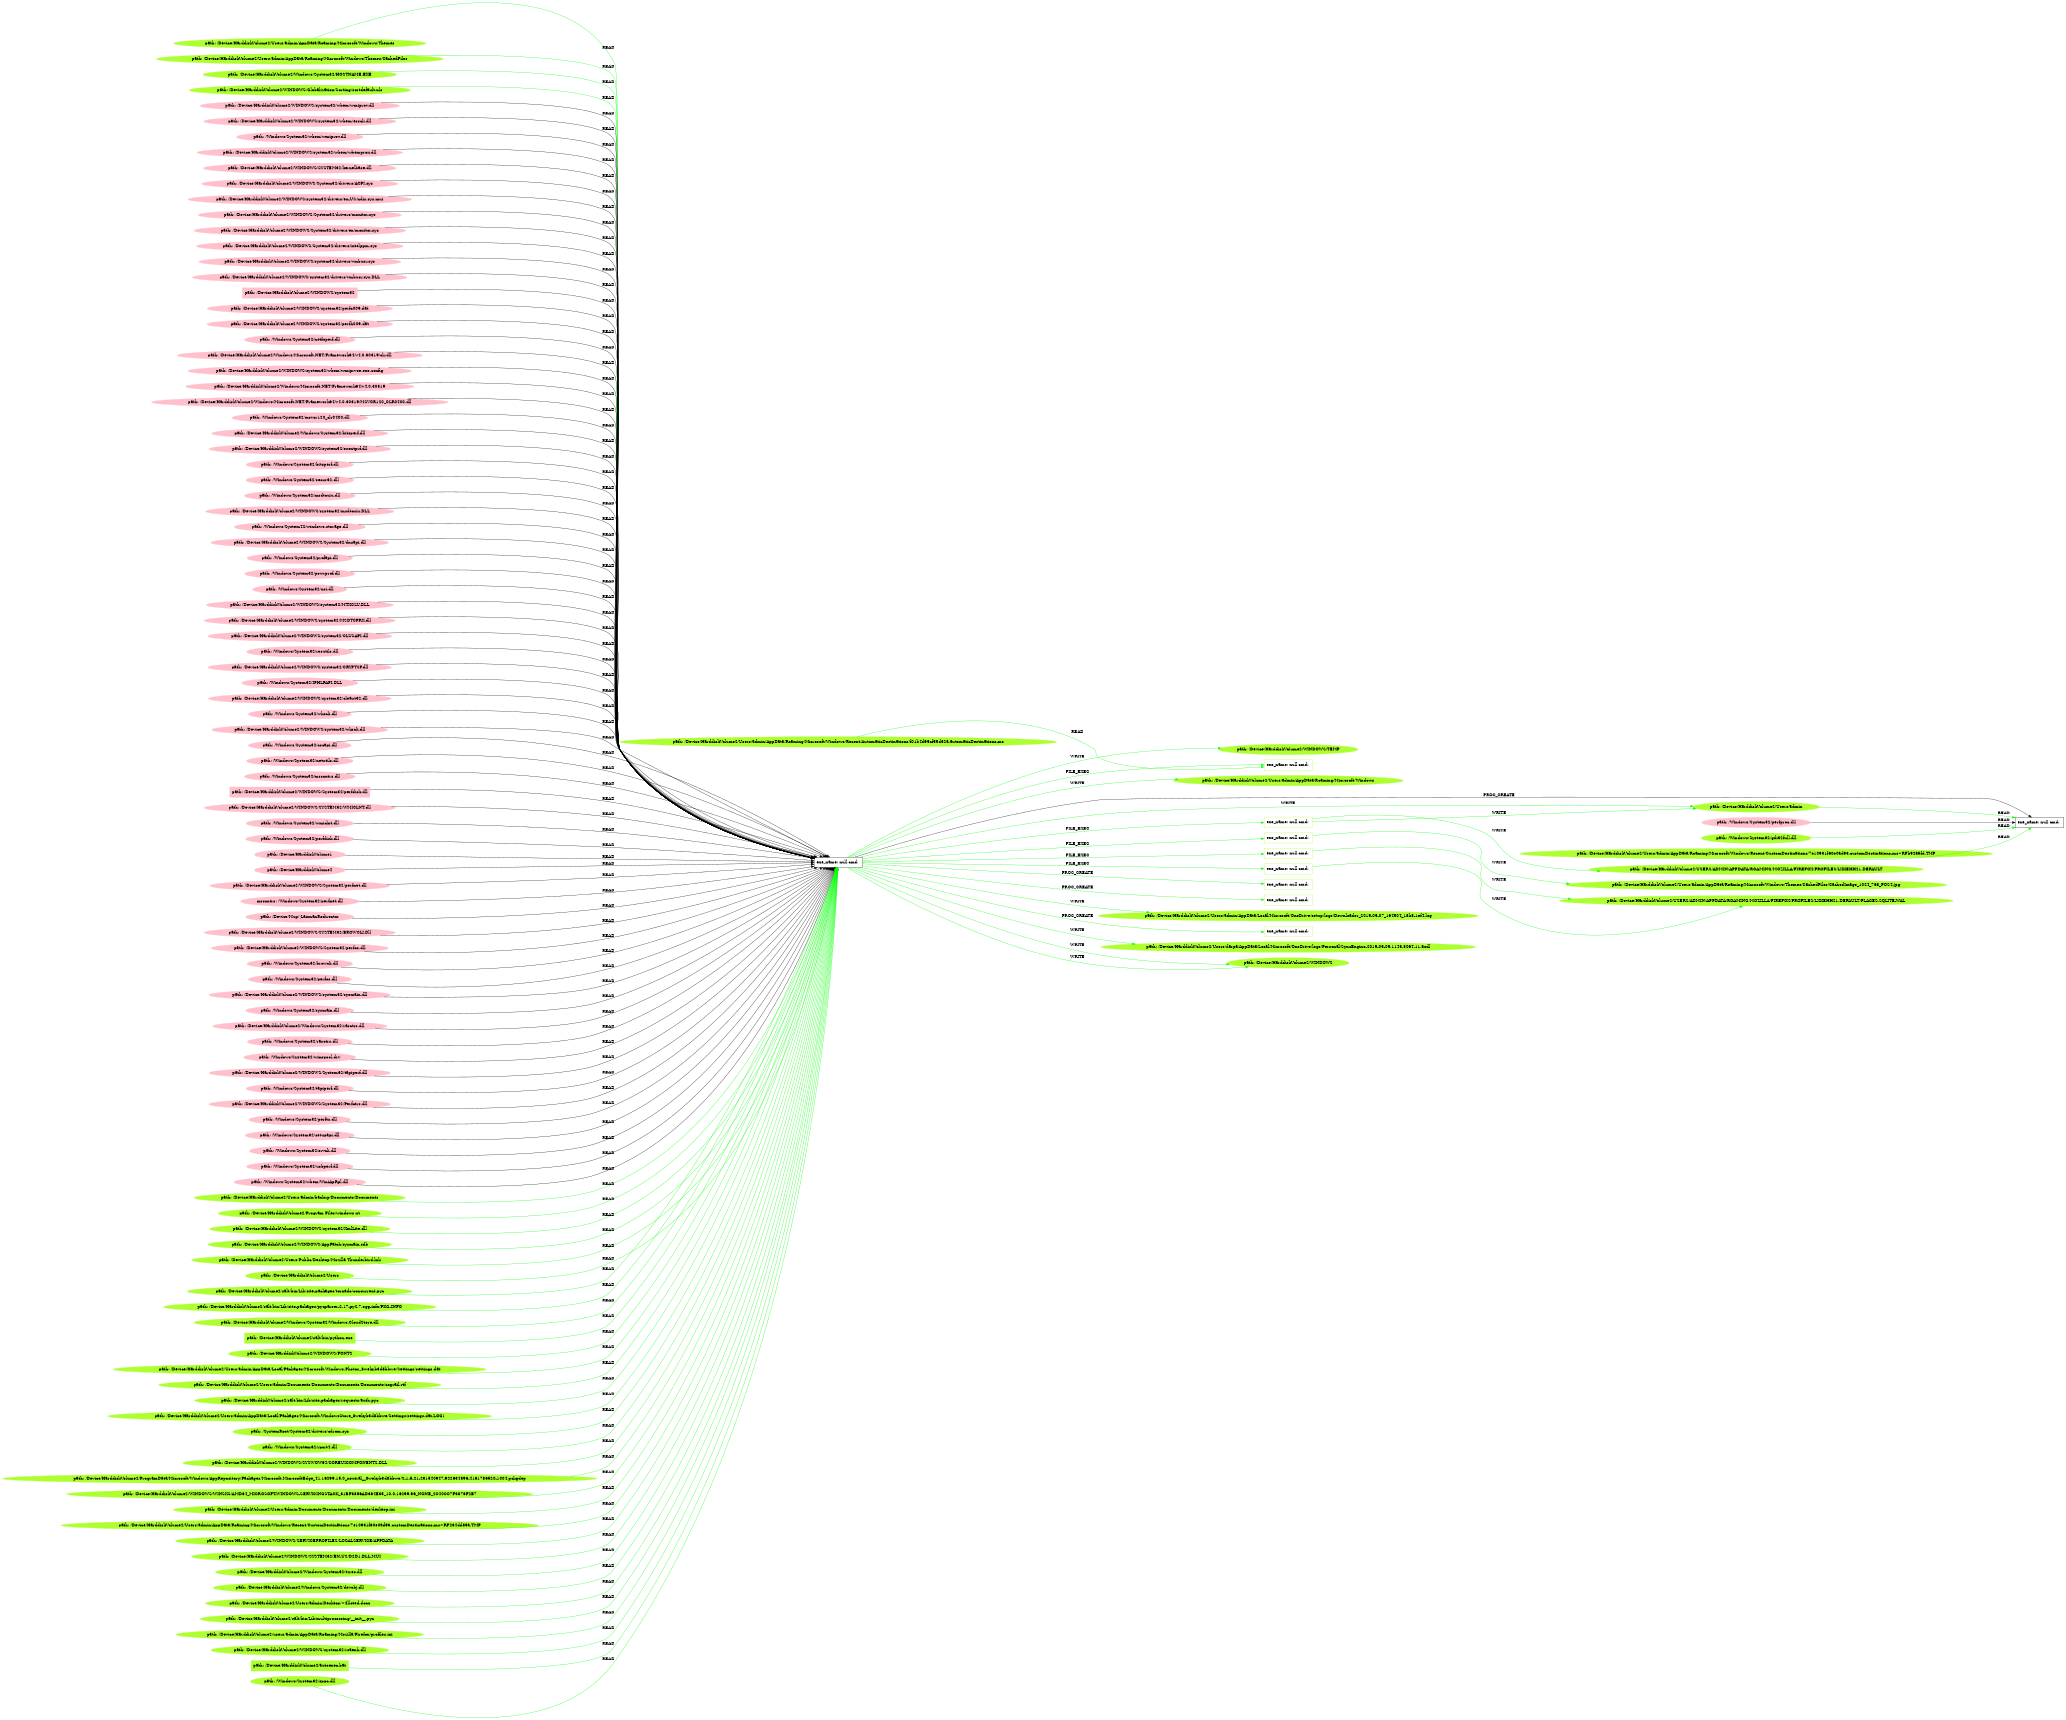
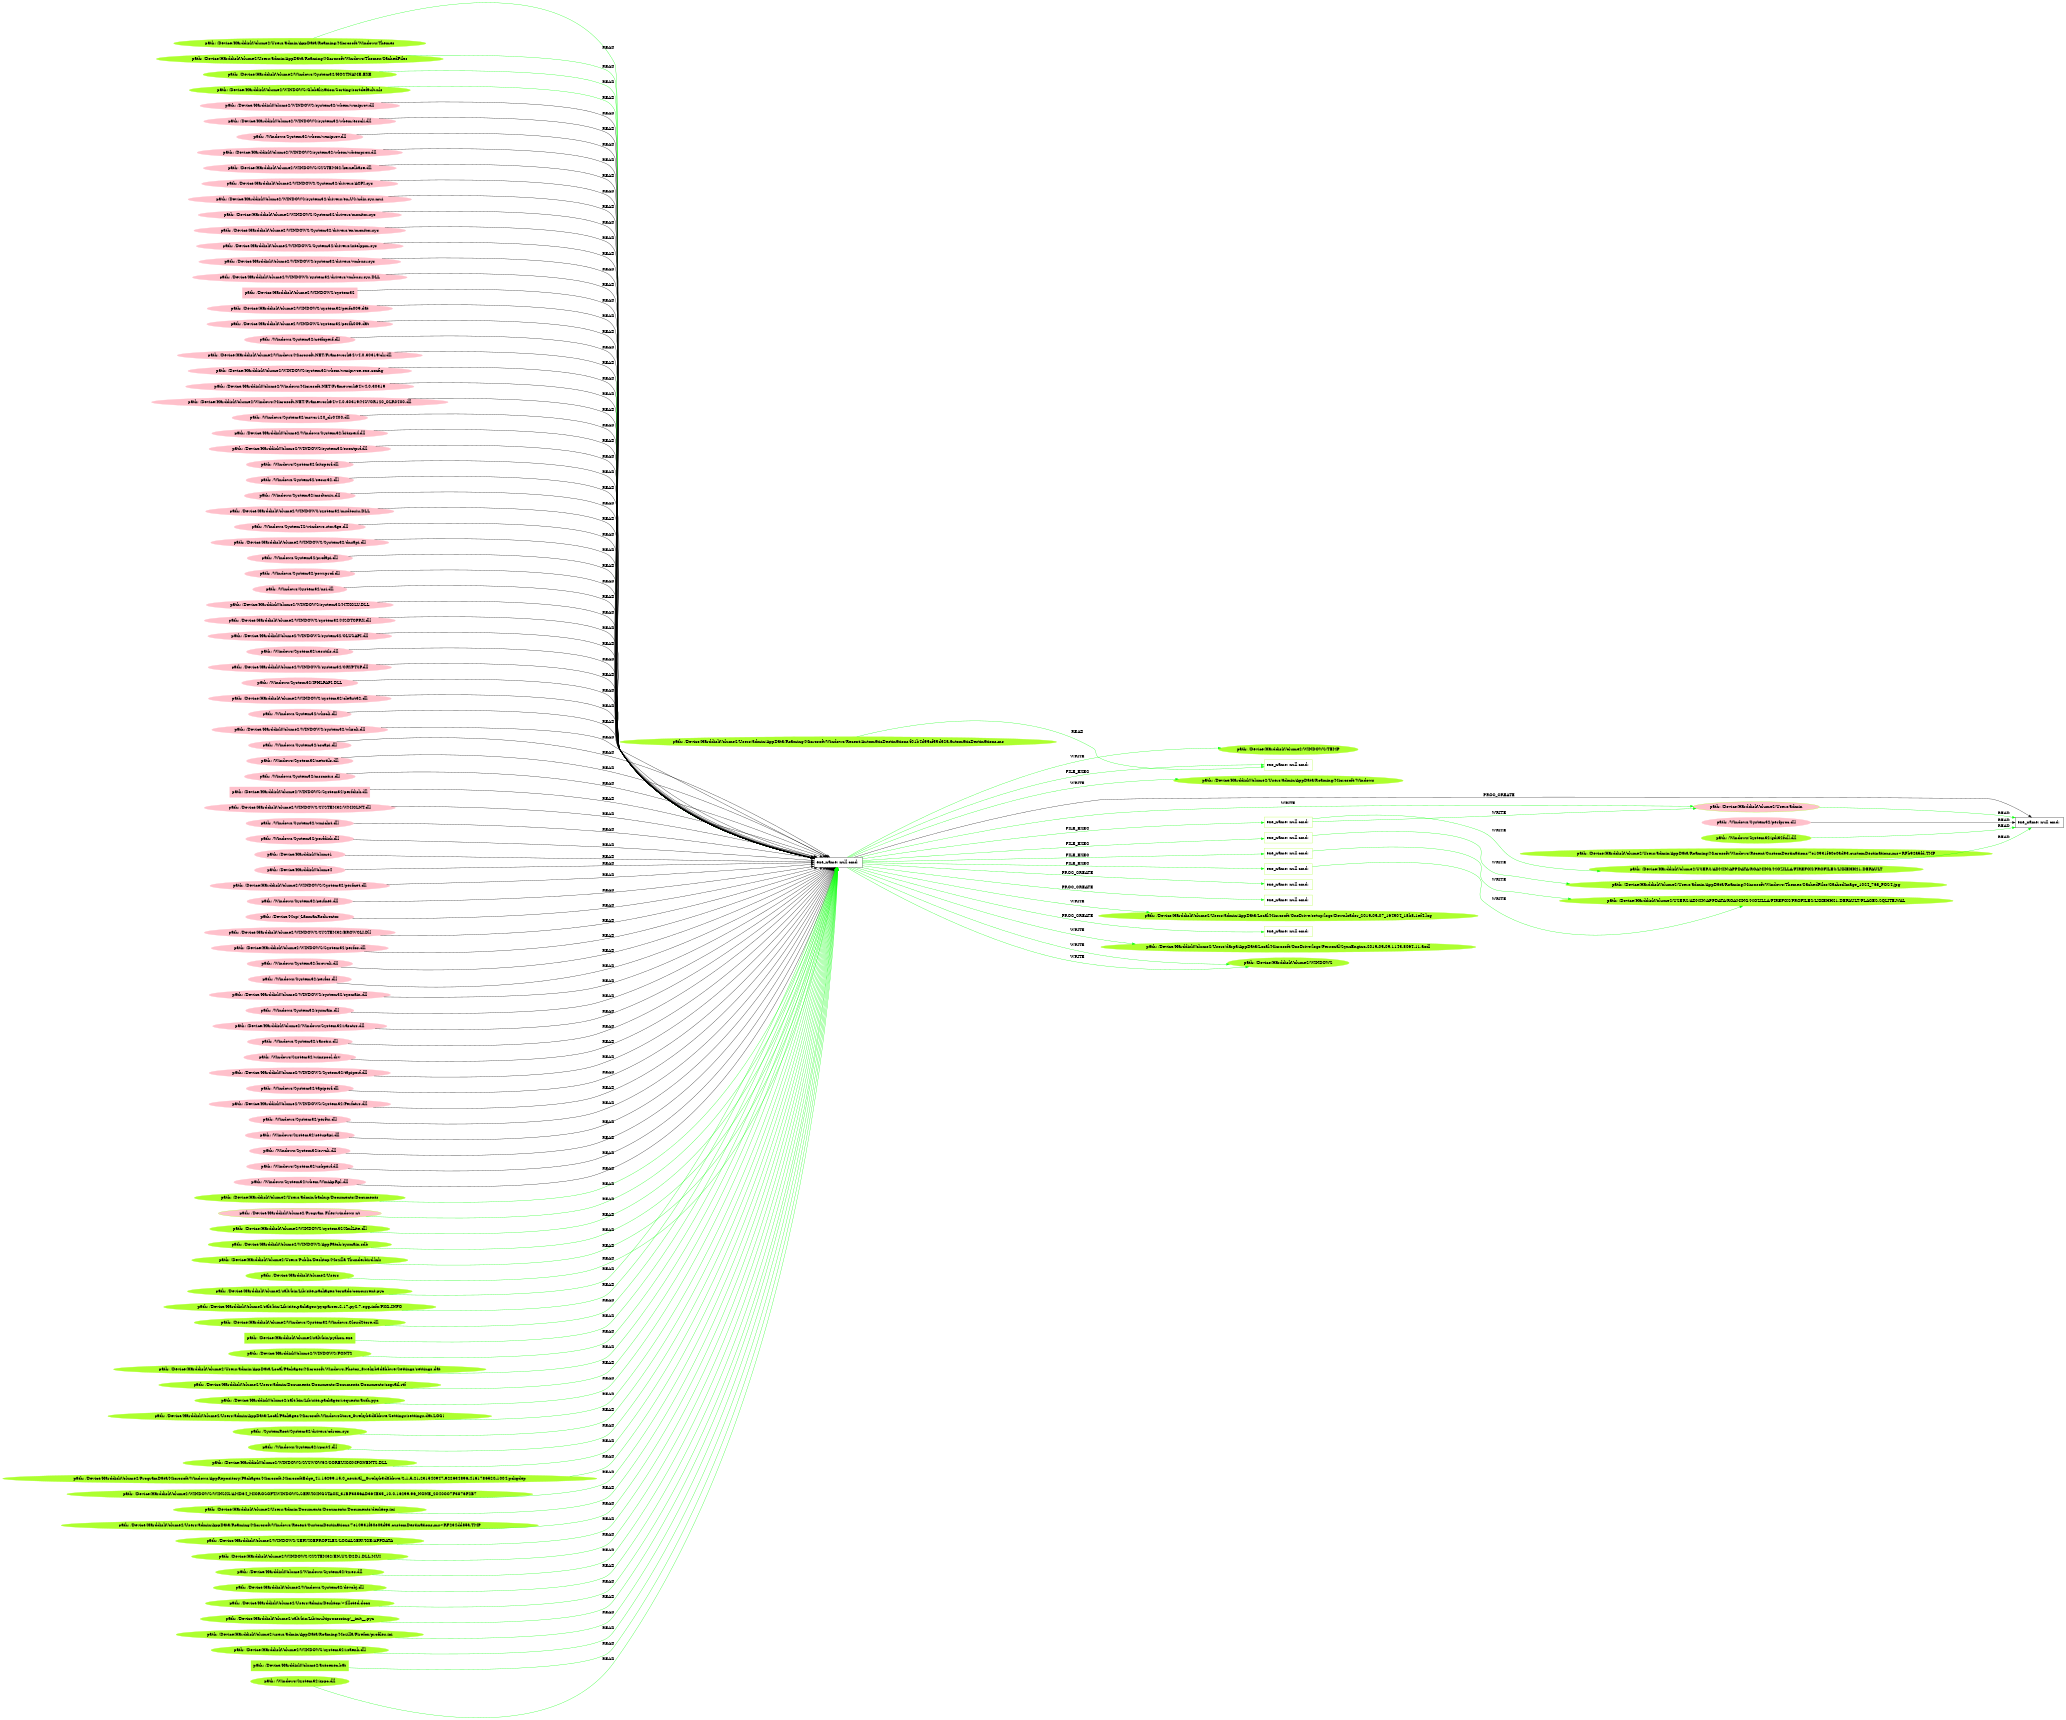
node "path: /Device/HarddiskVolume2/Users/admin": fillcolor greenyellow -> pink
node "msscntrs: /Windows/System32/perfnet.dll": label "msscntrs: /Windows/System32/perfnet.dll" -> "path: /Windows/System32/perfnet.dll"
node "path: /Device/HarddiskVolume2/Program Files/windows nt": fillcolor greenyellow -> pink
